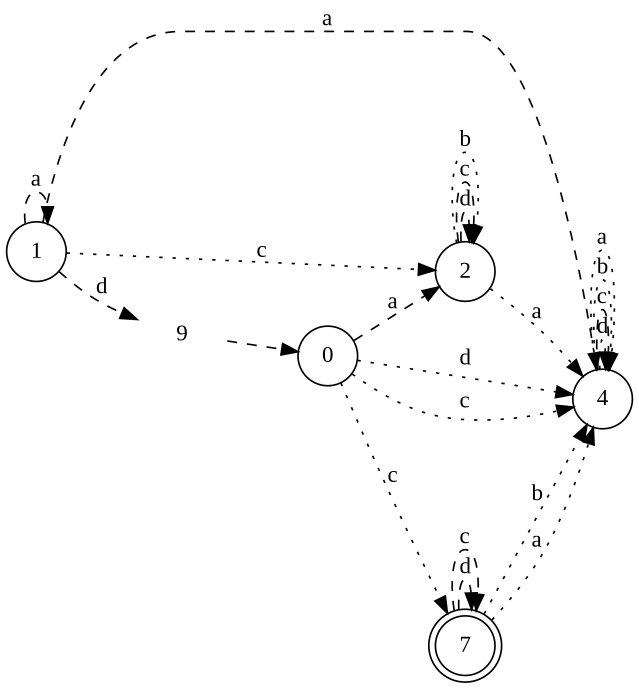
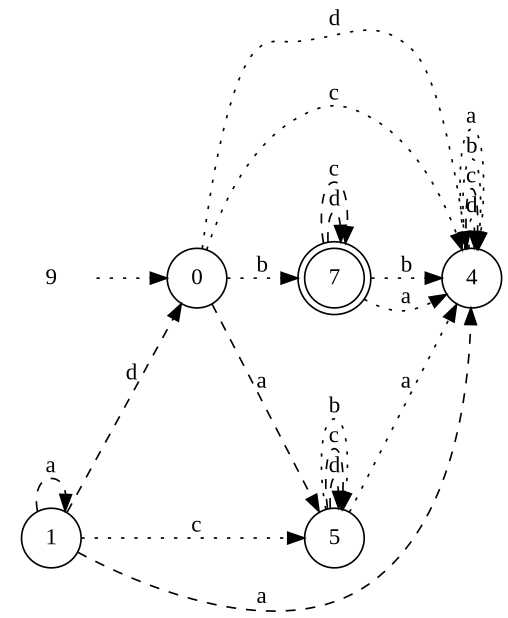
node "2": label "2" -> "5"
edge "1" -> "9": now "1" -> "0"
edge "9" -> "0": style dashed -> dotted
edge "0" -> "7": label "c" -> "b"
